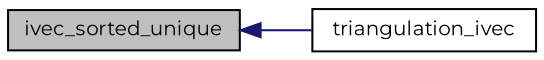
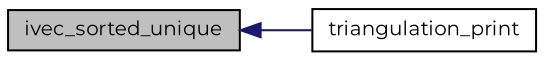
node "triangulation_ivec": label "triangulation_ivec" -> "triangulation_print"
